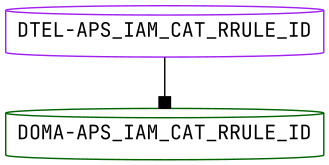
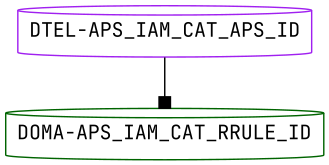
node "DTEL-APS_IAM_CAT_RRULE_ID": label "DTEL-APS_IAM_CAT_RRULE_ID" -> "DTEL-APS_IAM_CAT_APS_ID"
